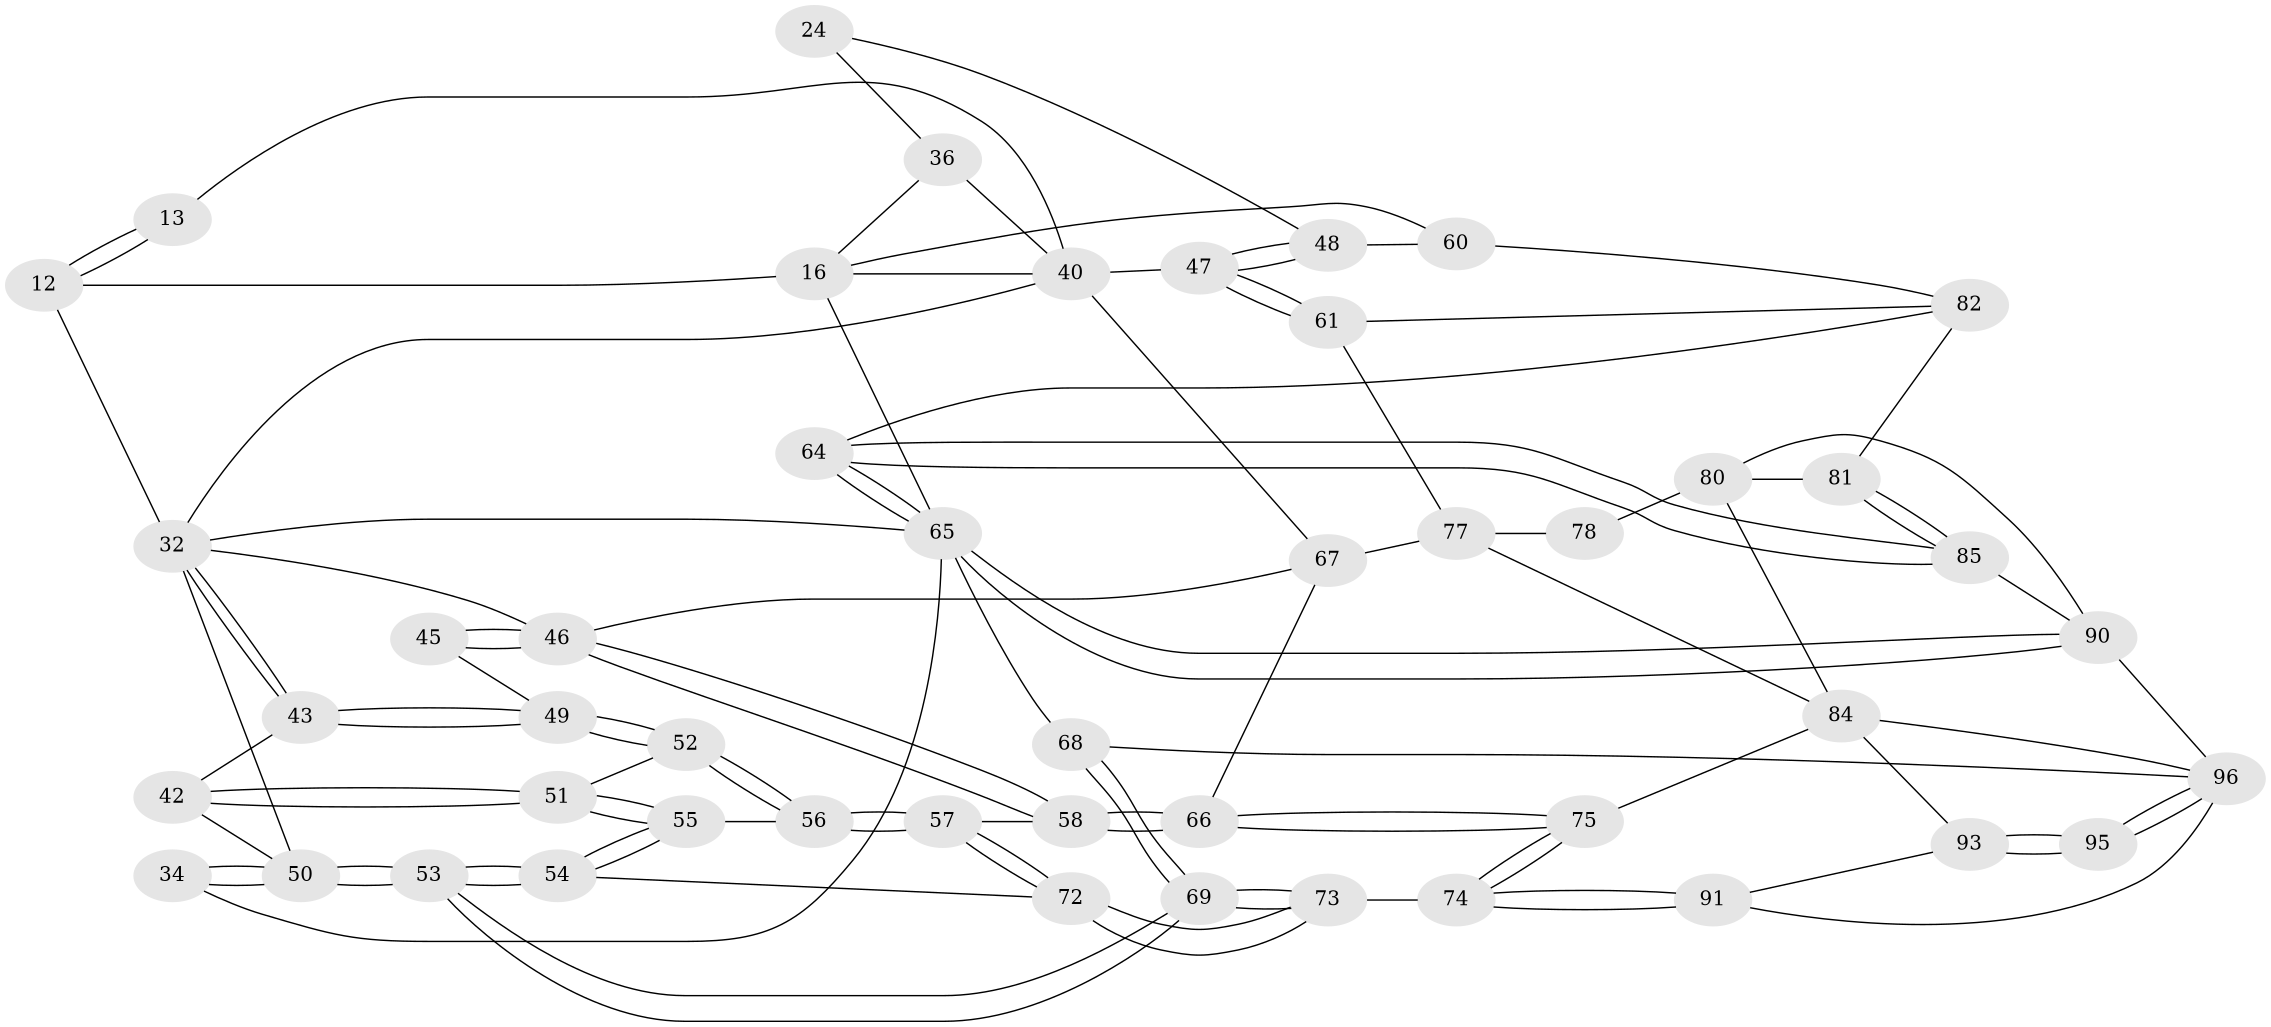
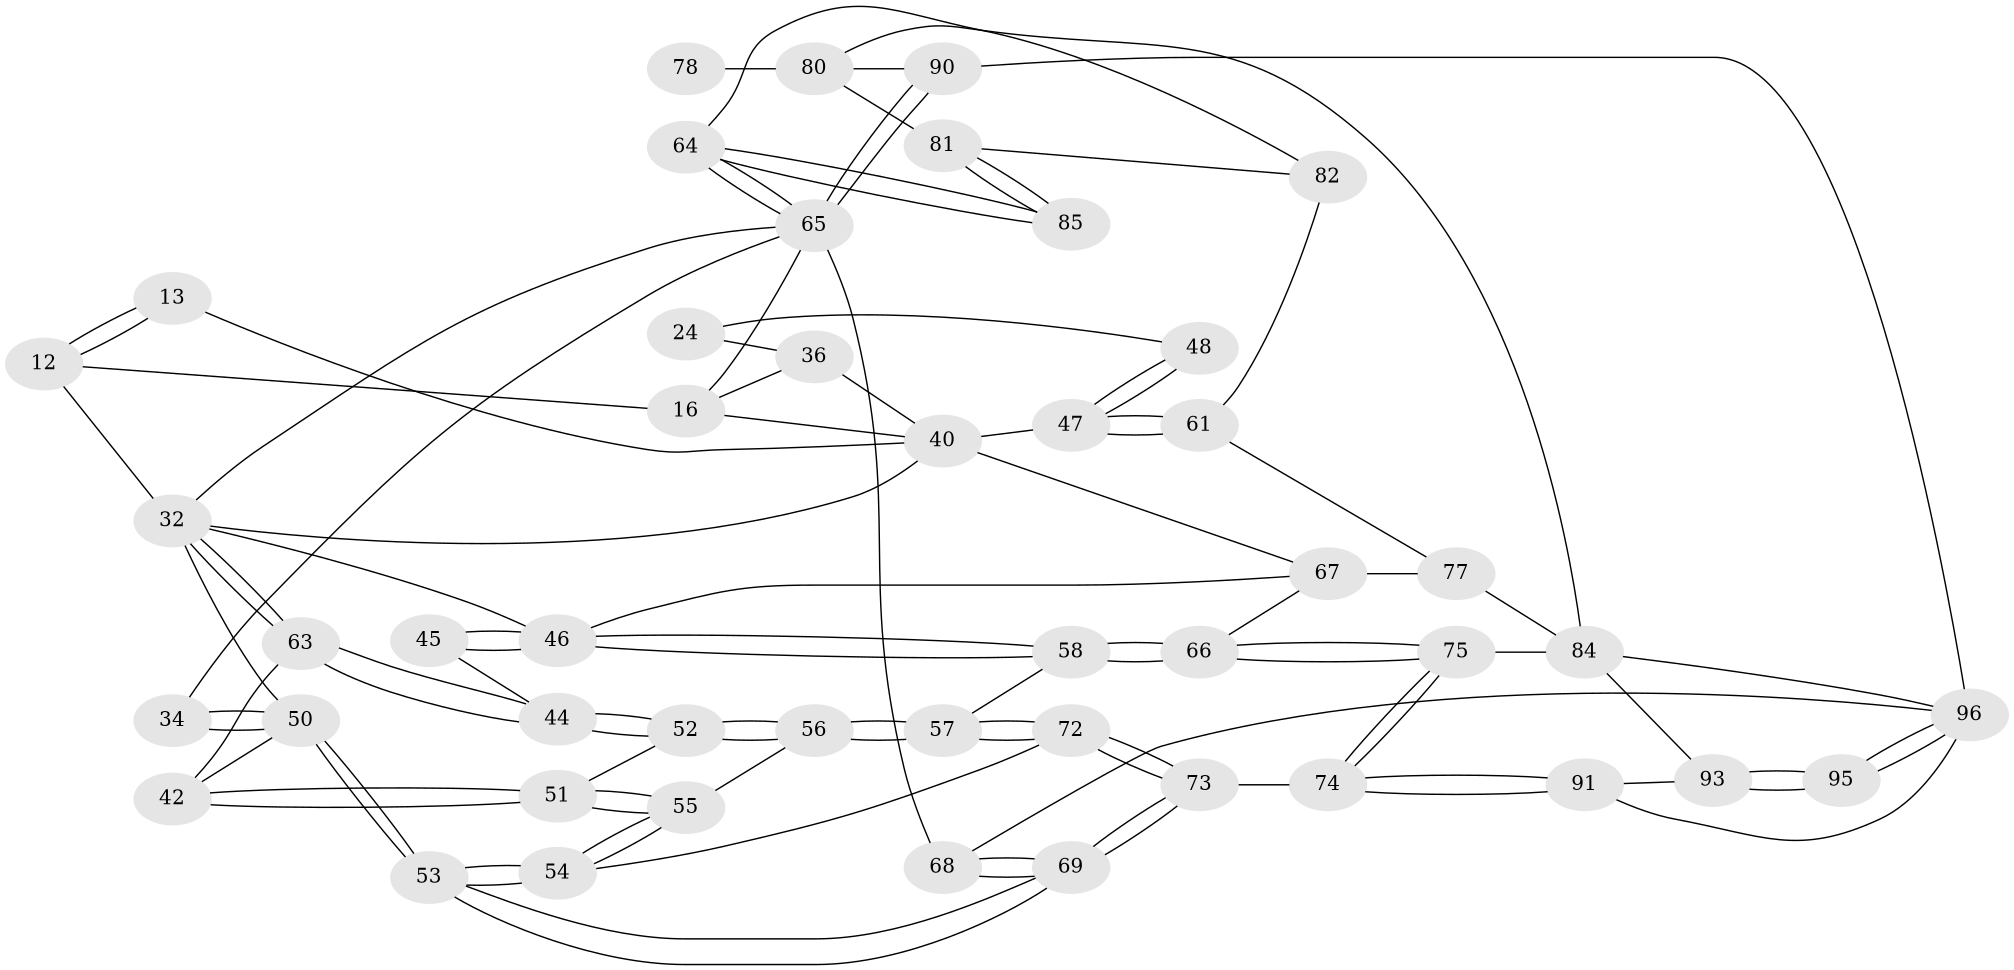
node "60": removed
edge "77" -- "78": removed
edge "85" -- "90": removed
node "43": label "43" -> "63"
node "49": label "49" -> "44"
